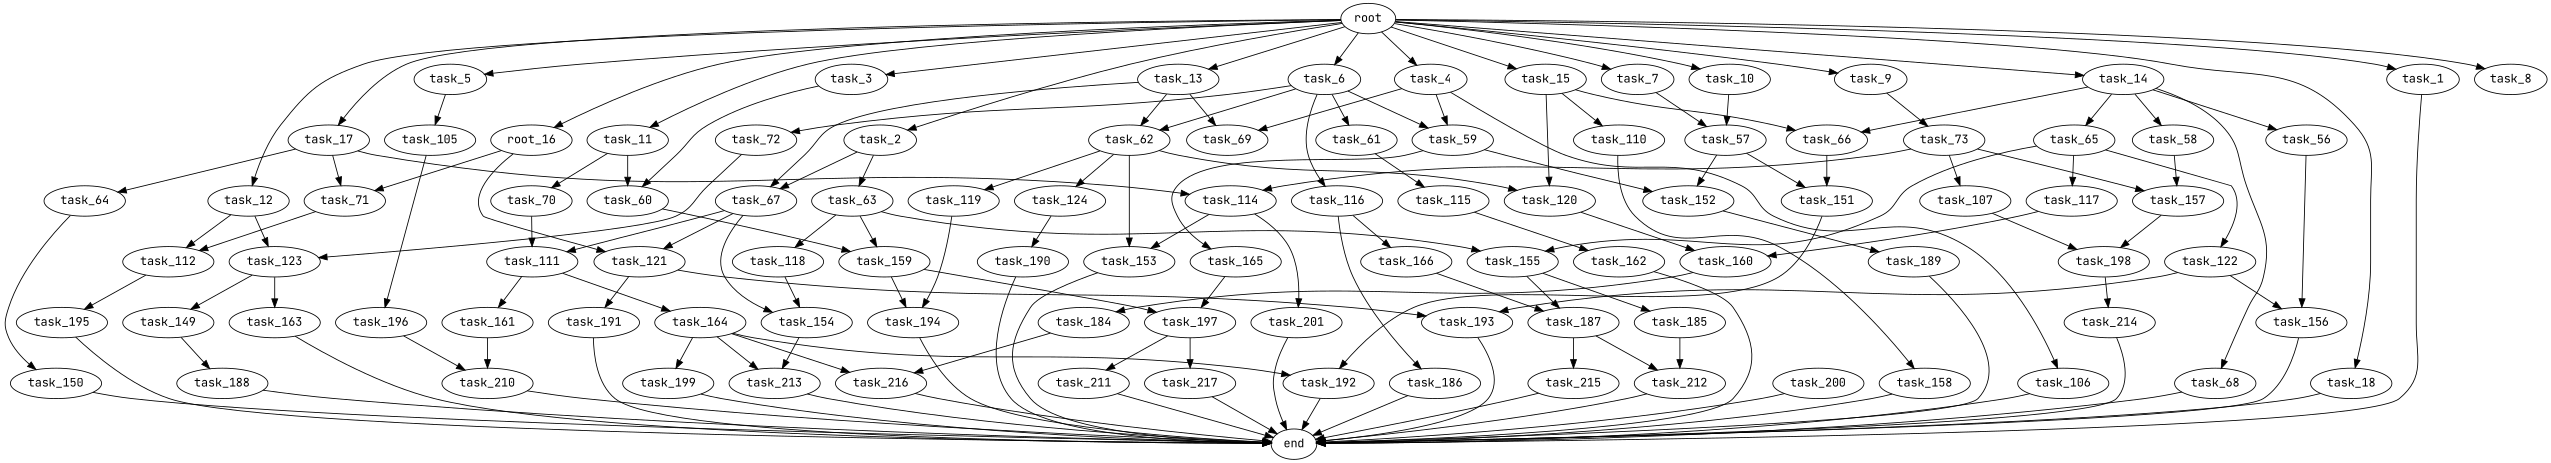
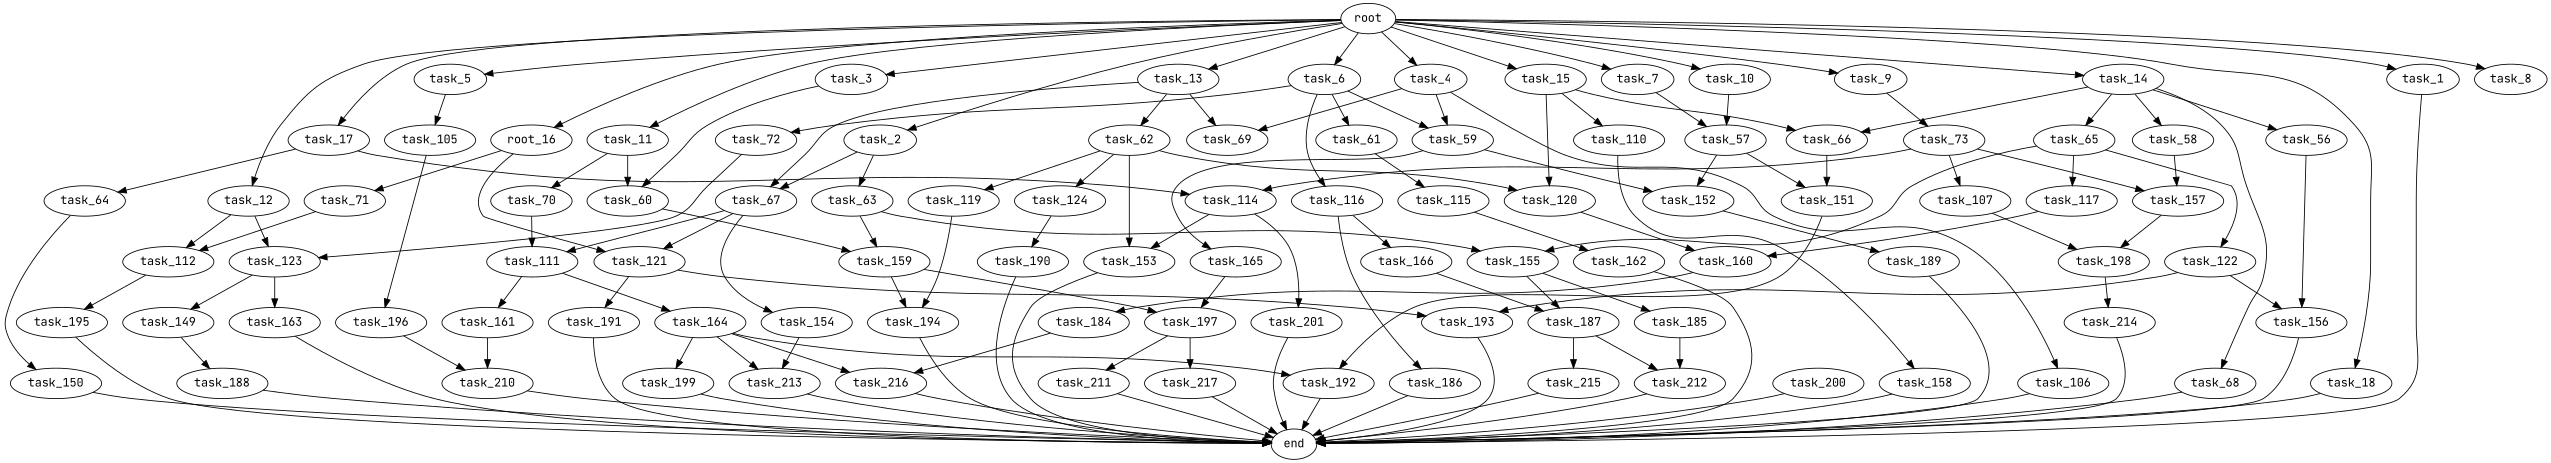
edge "task_6" -> "task_62": removed
edge "task_17" -> "task_71": removed
node "task_118": removed
